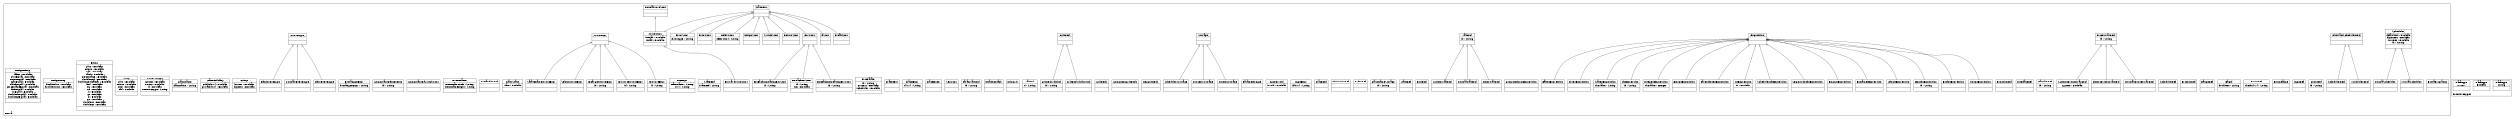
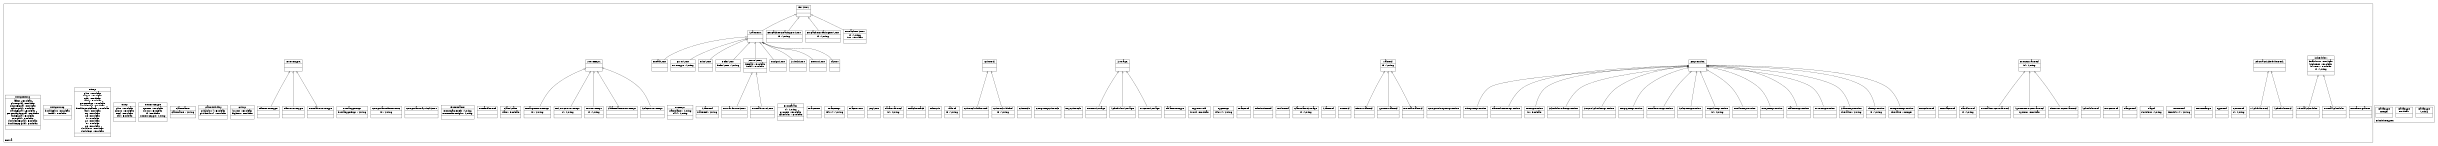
edge "/ForStmt/" -> "/Statment/": reversed
edge "/MoveStmt/" -> "NormalMoveStmt": reversed
node "AssignUnop": text "doubleMoins : Boolean" -> "isTail : Boolean"
